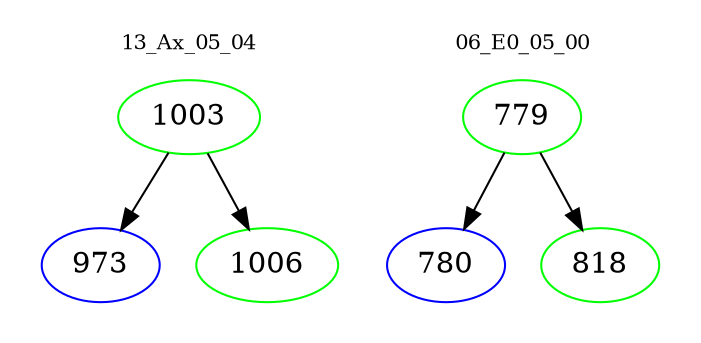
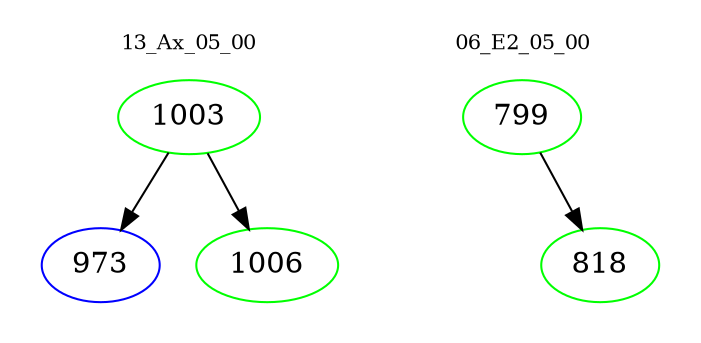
cluster "13_Ax_05_04": label "13_Ax_05_04" -> "13_Ax_05_00"
cluster "06_E0_05_00": label "06_E0_05_00" -> "06_E2_05_00"
node "779": label "779" -> "799"
node "780": removed
